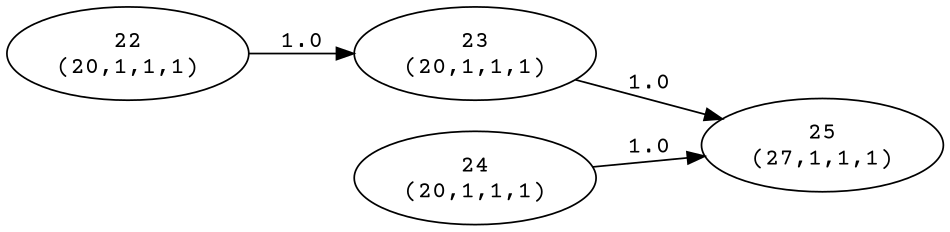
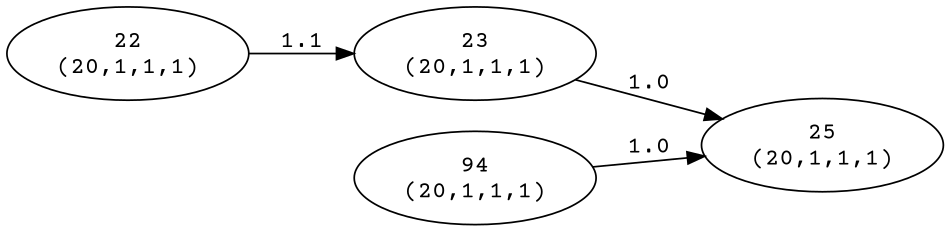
edge "22 (20,1,1,1)" -> "23 (20,1,1,1)": label "1.0" -> "1.1"
node "25 (27,1,1,1)": label "25 (27,1,1,1)" -> "25 (20,1,1,1)"
node "24 (20,1,1,1)": label "24 (20,1,1,1)" -> "94 (20,1,1,1)"
